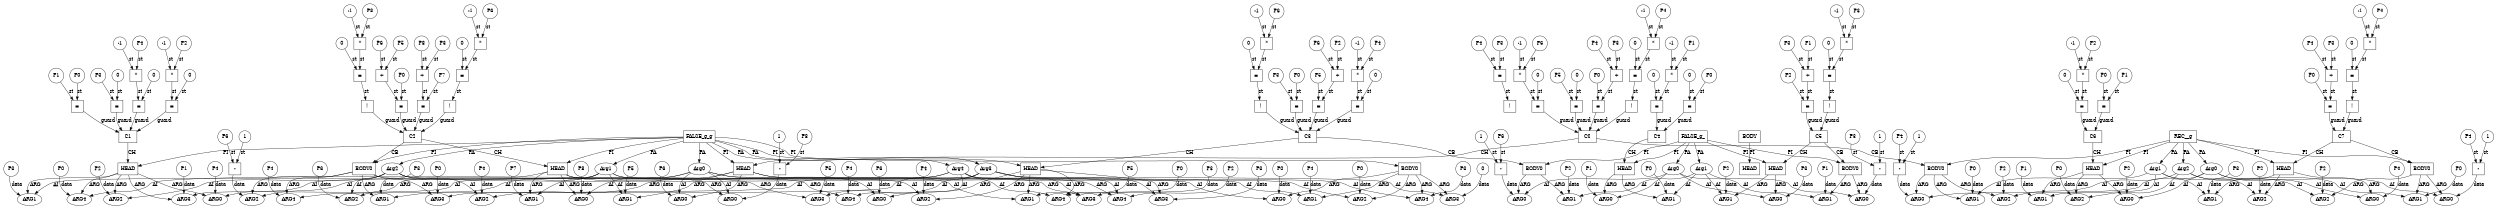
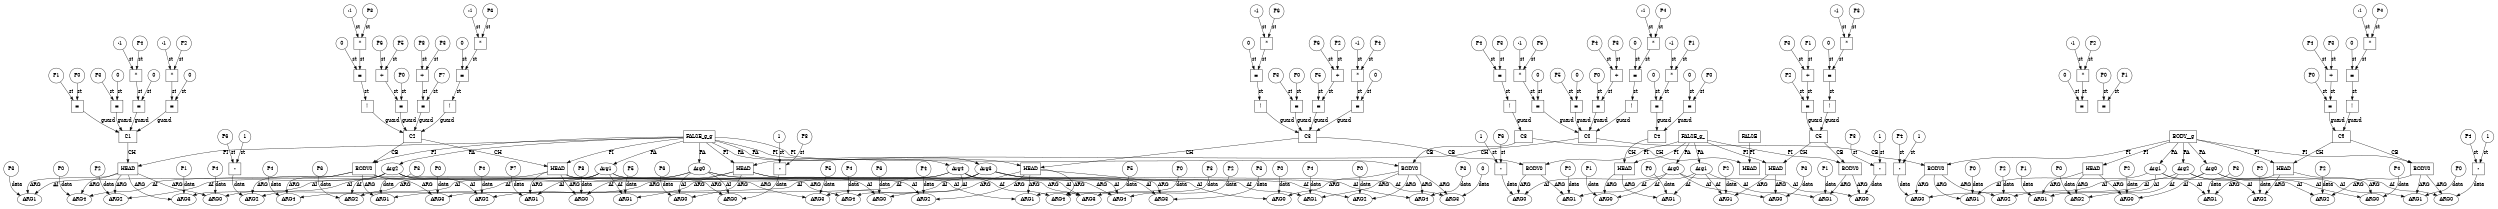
node "C8": added
node "BODY": label "BODY" -> "FALSE"
node "C6": removed
node "REC__g": label "REC__g" -> "BODY__g"
node "C7": label "C7" -> "C9"
